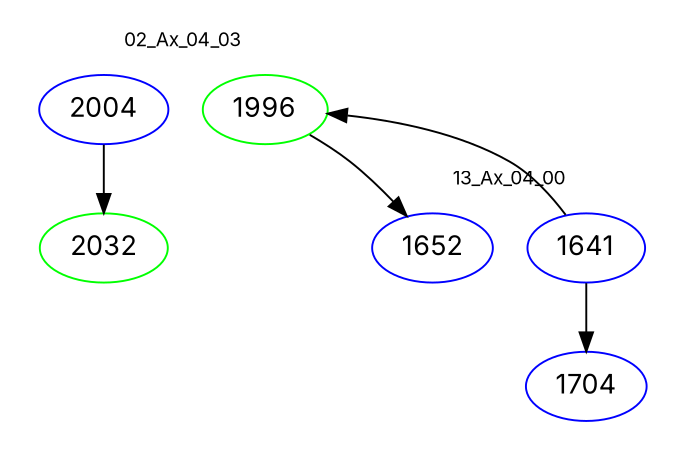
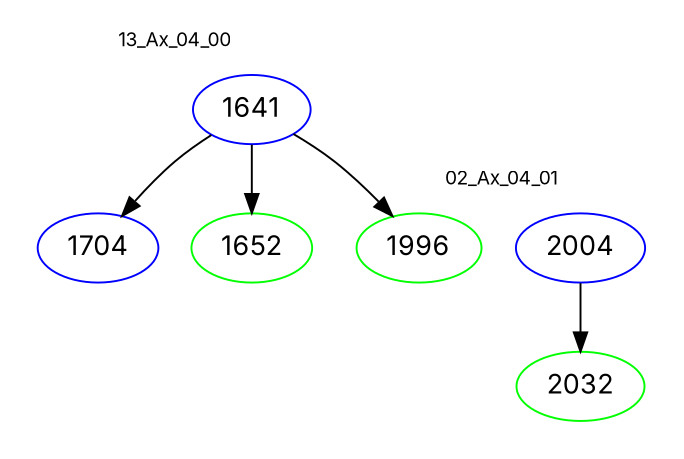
cluster "02_Ax_04_03": label "02_Ax_04_03" -> "02_Ax_04_01"
edge "1996" -> "1652": now "1641" -> "1652"
node "1652": color blue -> green
